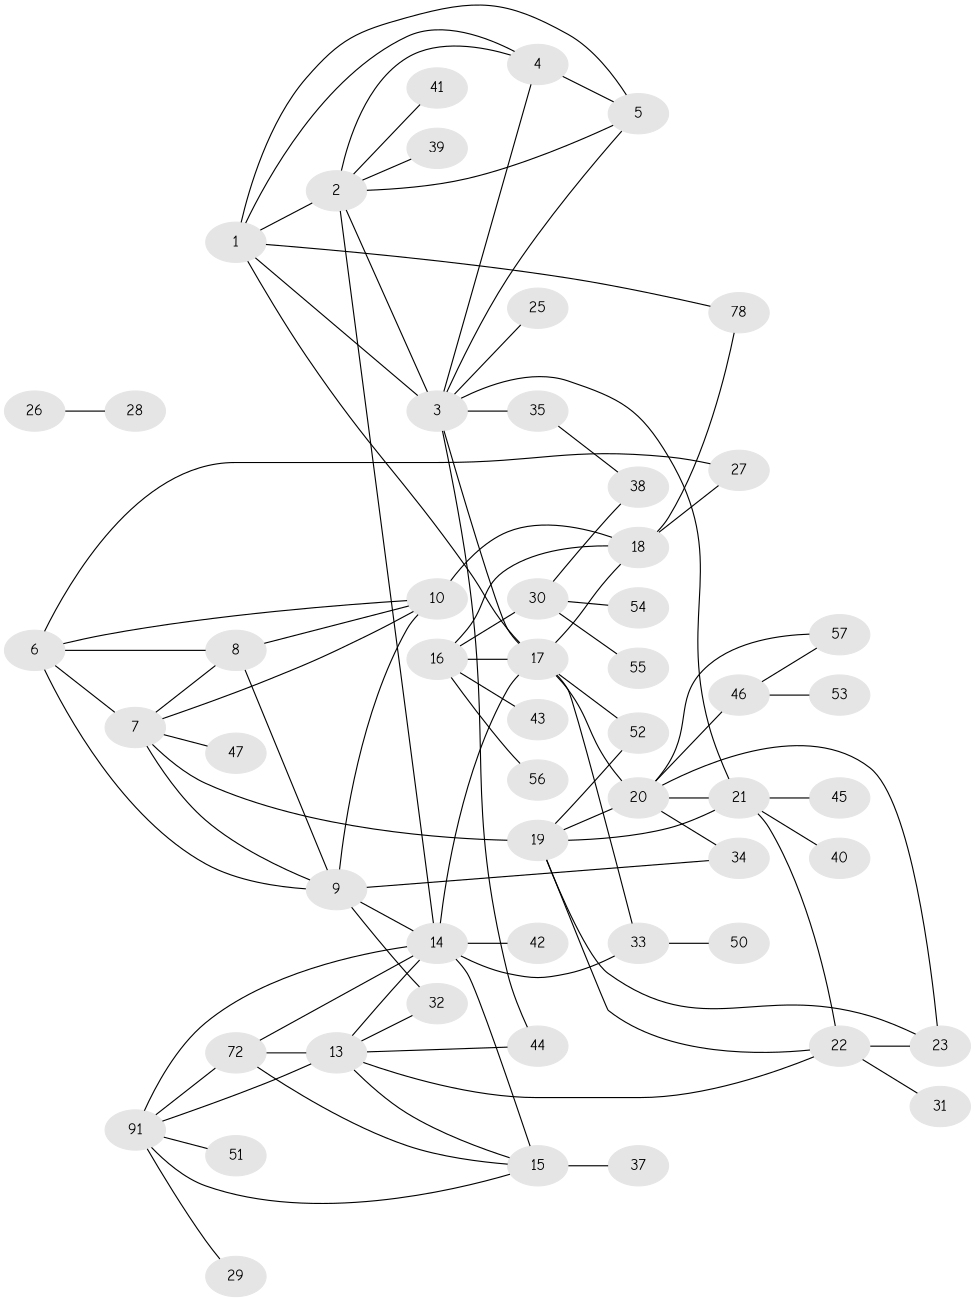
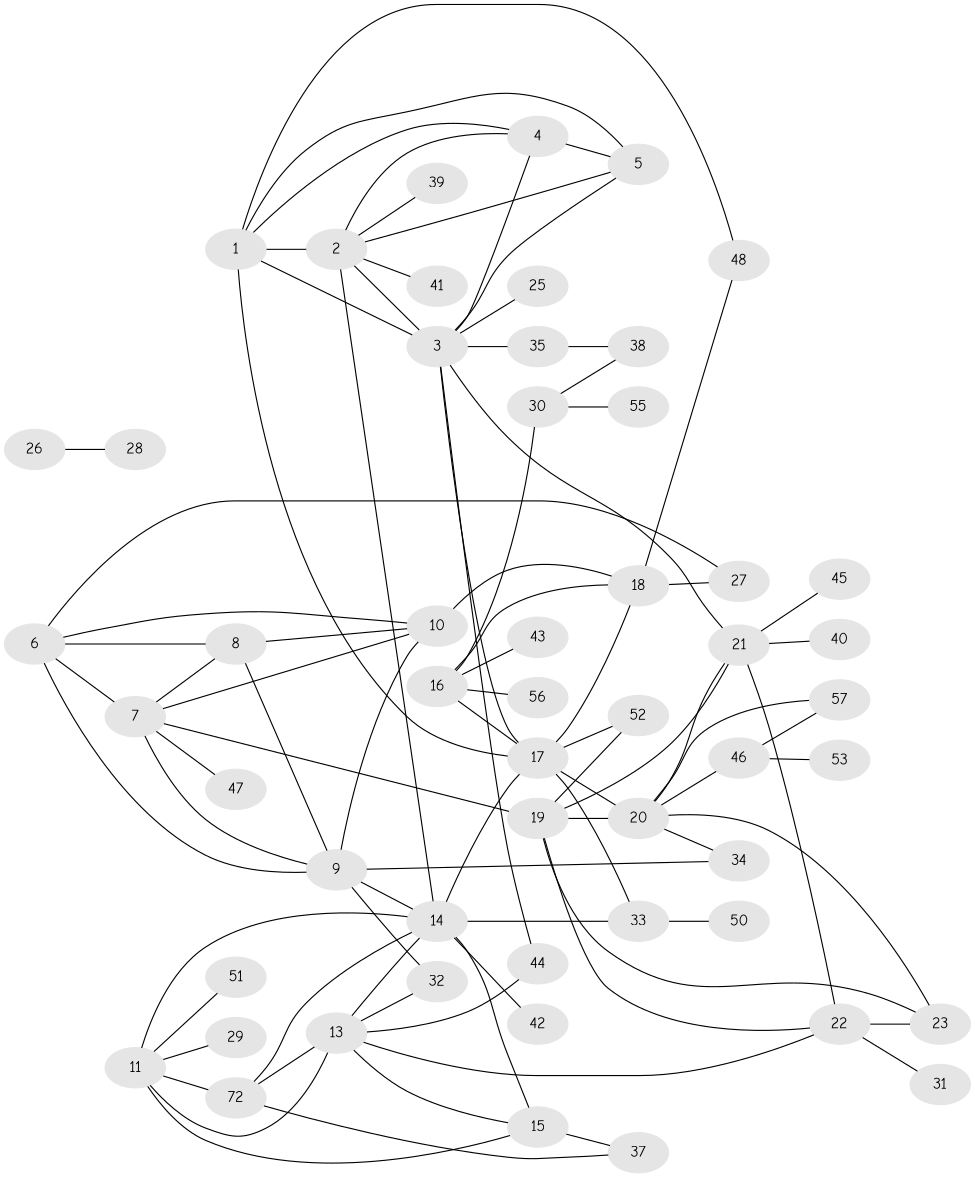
node "78": label "78" -> "48"
node "54": removed
node "91": label "91" -> "11"
edge "72" -- "15": now "72" -- "37"
